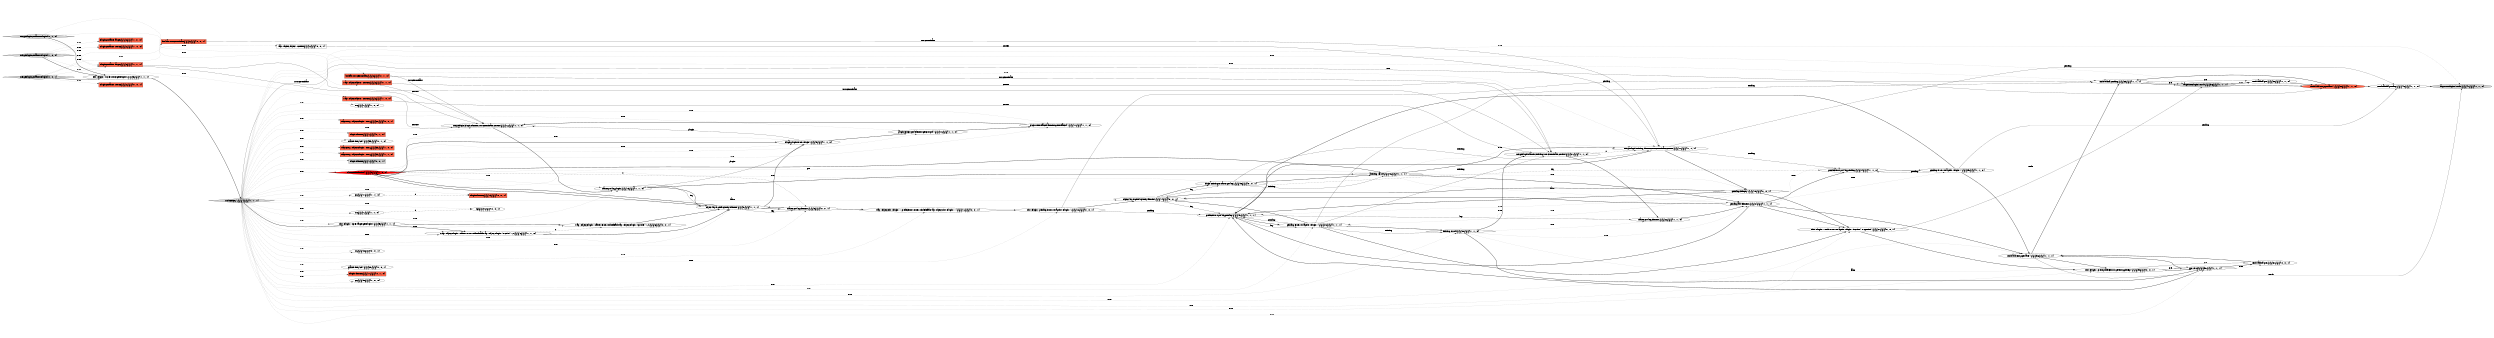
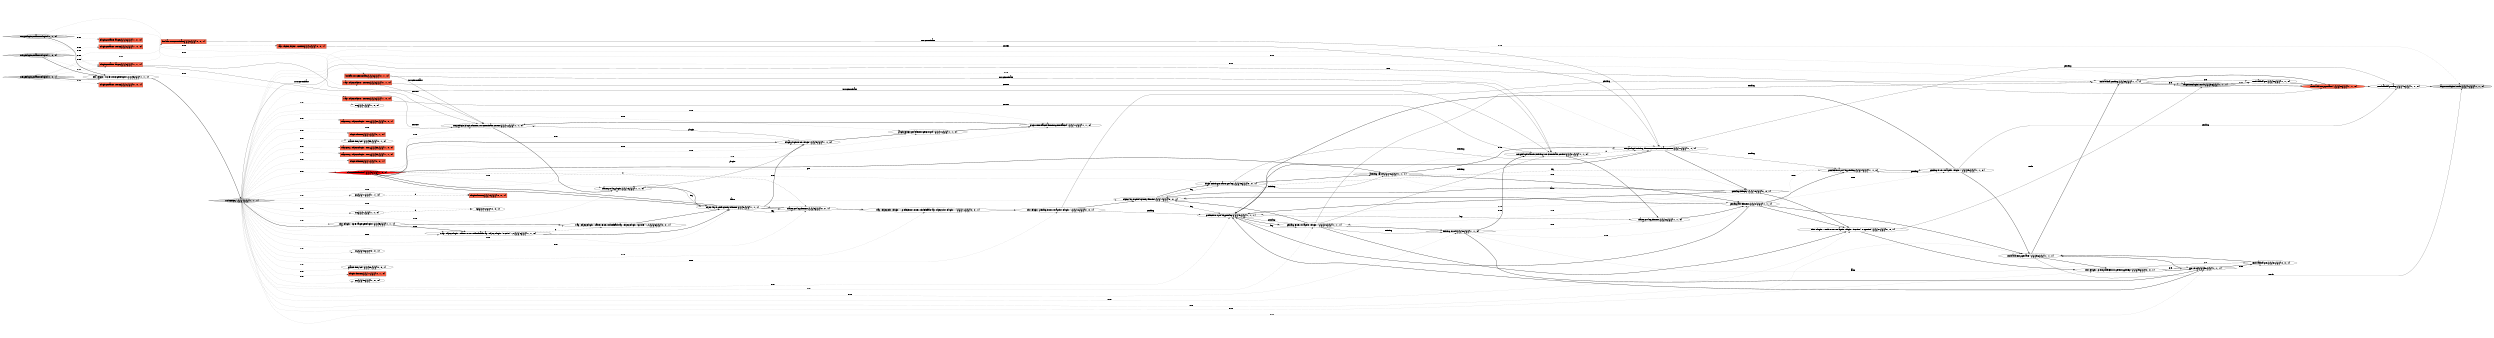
edge "mergePluginContainer_Plugins['1', '0', '0']" -> "PluginContainer target@@@2@@@['1', '0', '0']": now "mergePluginContainer_Plugins['0', '1', '0']" -> "PluginContainer target@@@2@@@['1', '0', '0']"
node "Map<Object,Object> context@@@2@@@['0', '0', '1']": fillcolor white -> tomato
node "Plugin element@@@7@@@['0', '0', '1']": fillcolor lightgray -> tomato
edge "master.put(key,plugin)@@@13@@@['1', '1', '0']" -> "existing != null@@@16@@@['1', '1', '1']": removed
